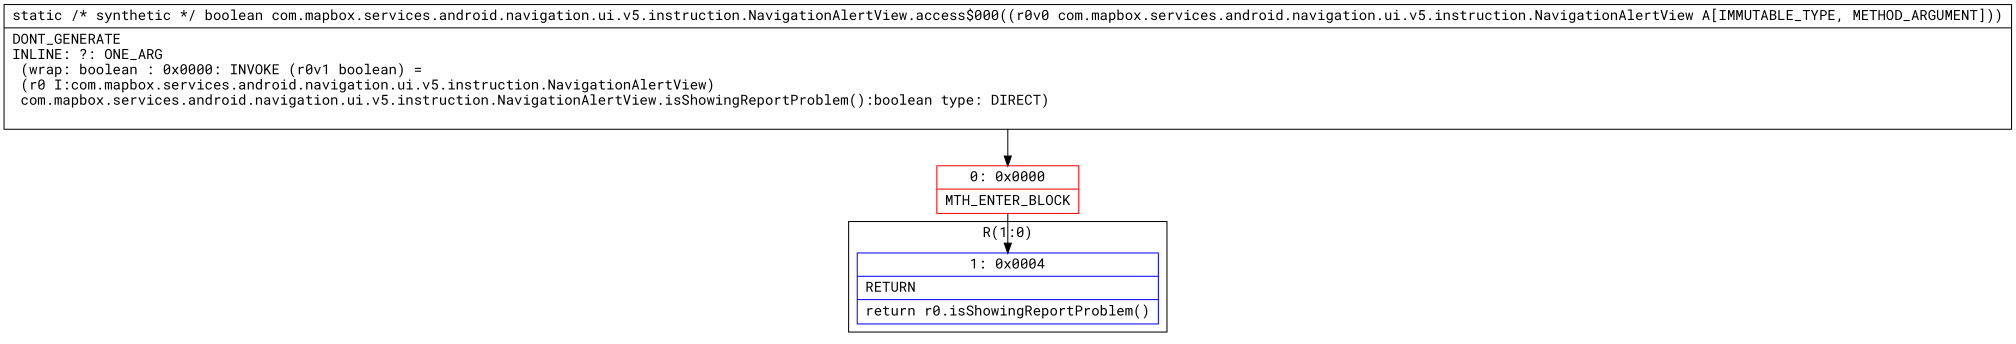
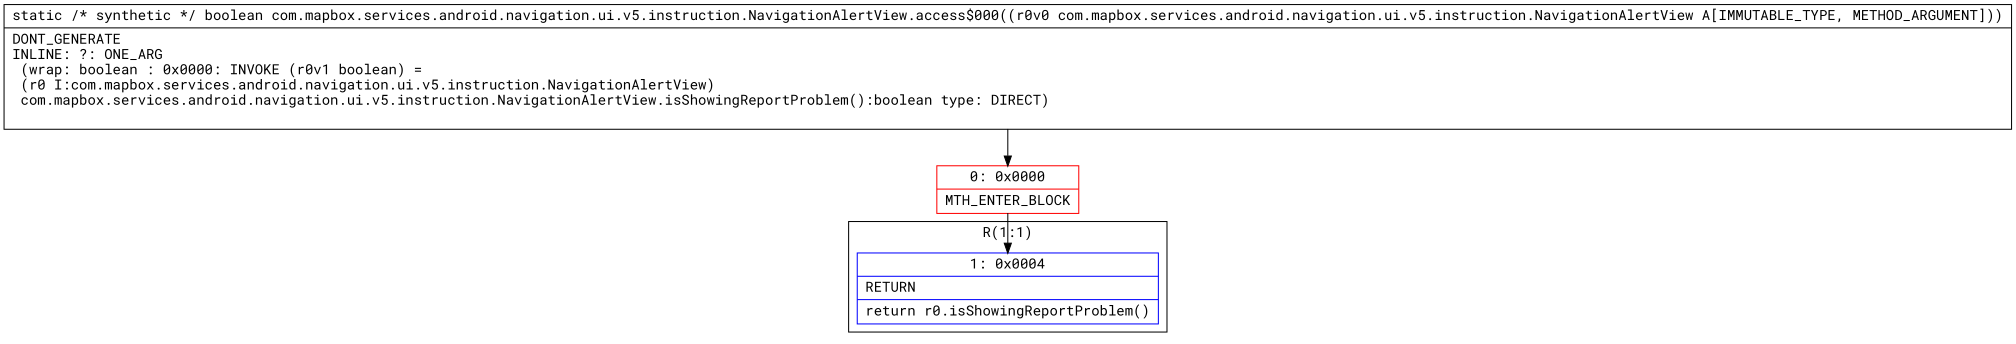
cluster "R(1:0)": label "R(1:0)" -> "R(1:1)"
